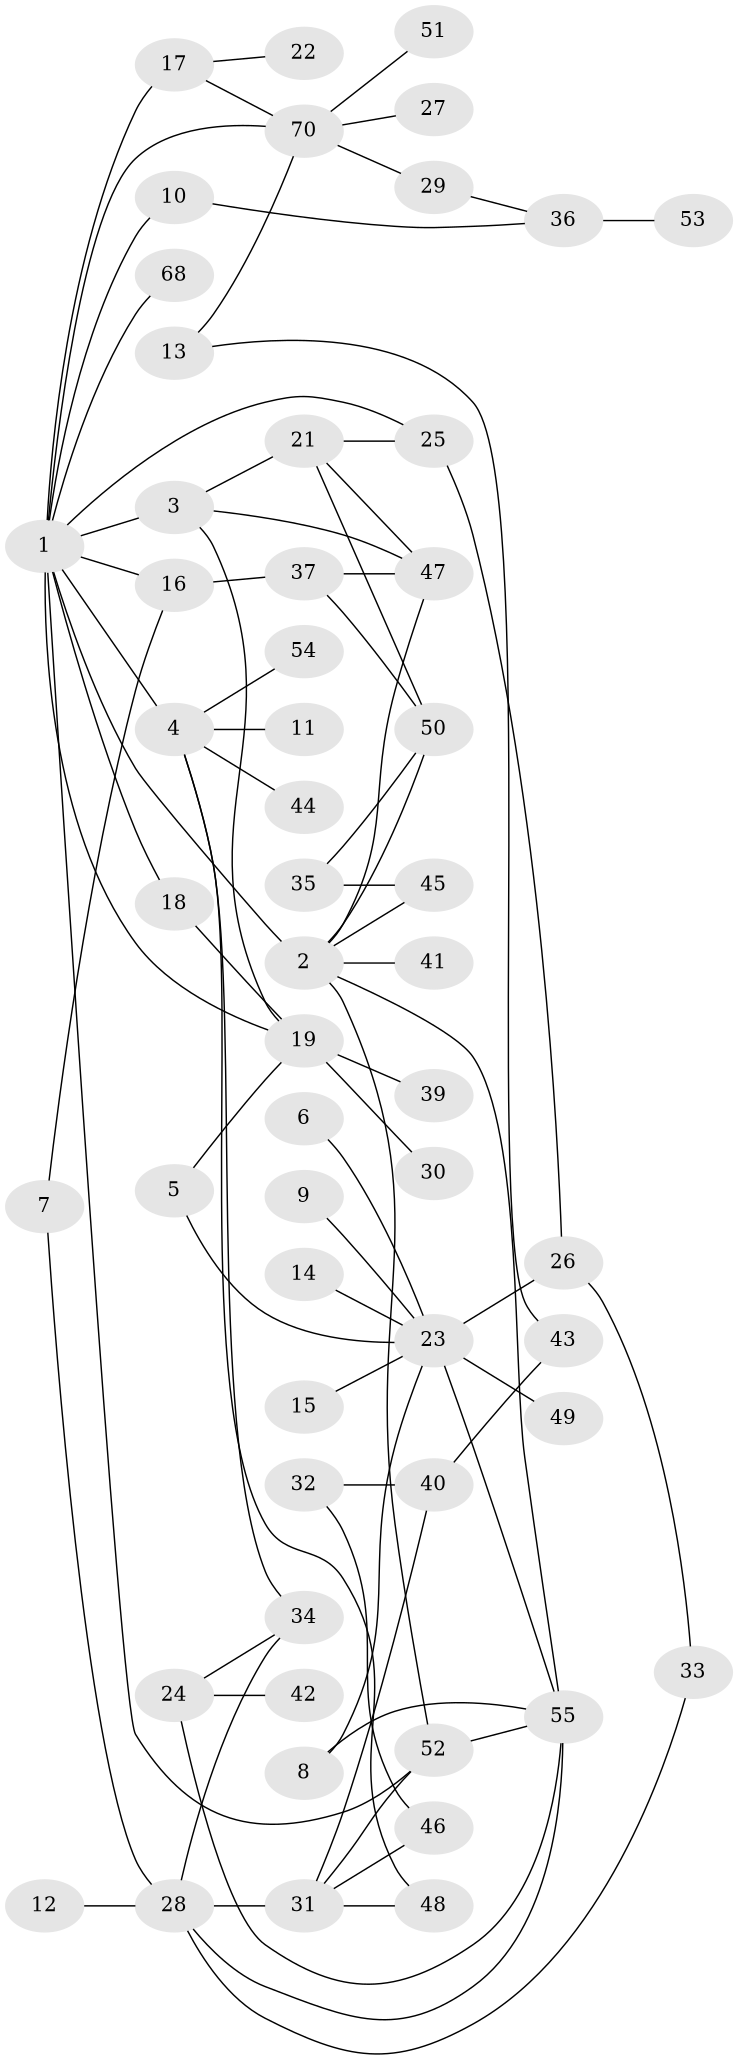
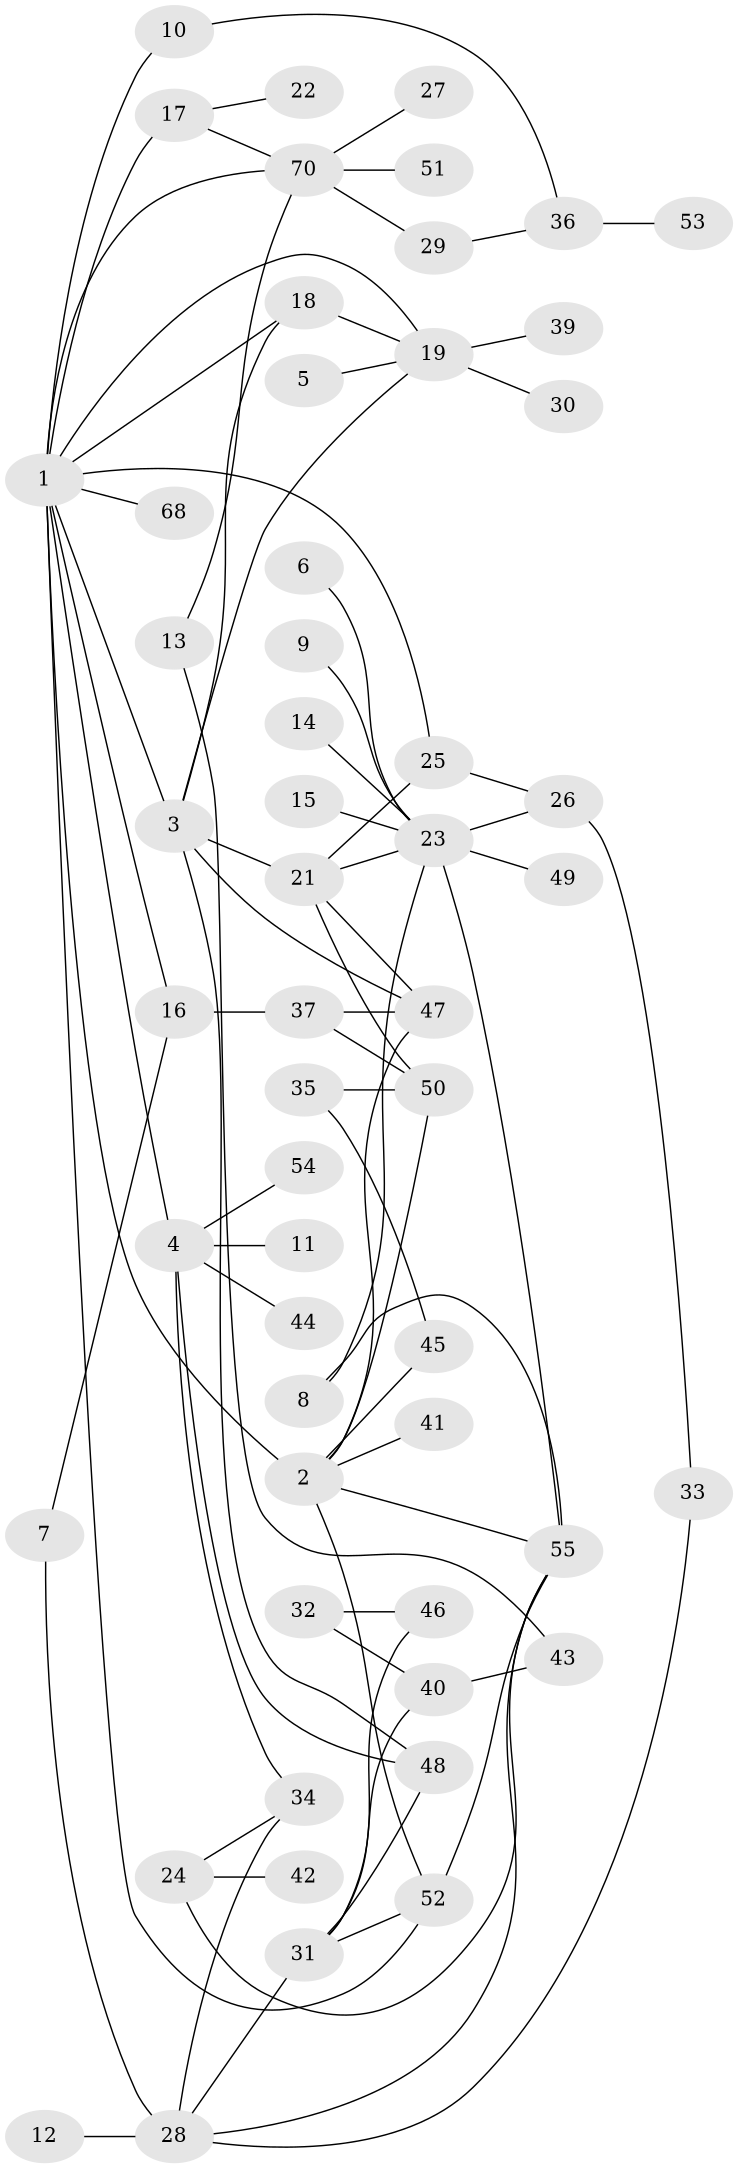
edge "18" -- "3": added
edge "5" -- "23": now "21" -- "23"
edge "3" -- "48": added
